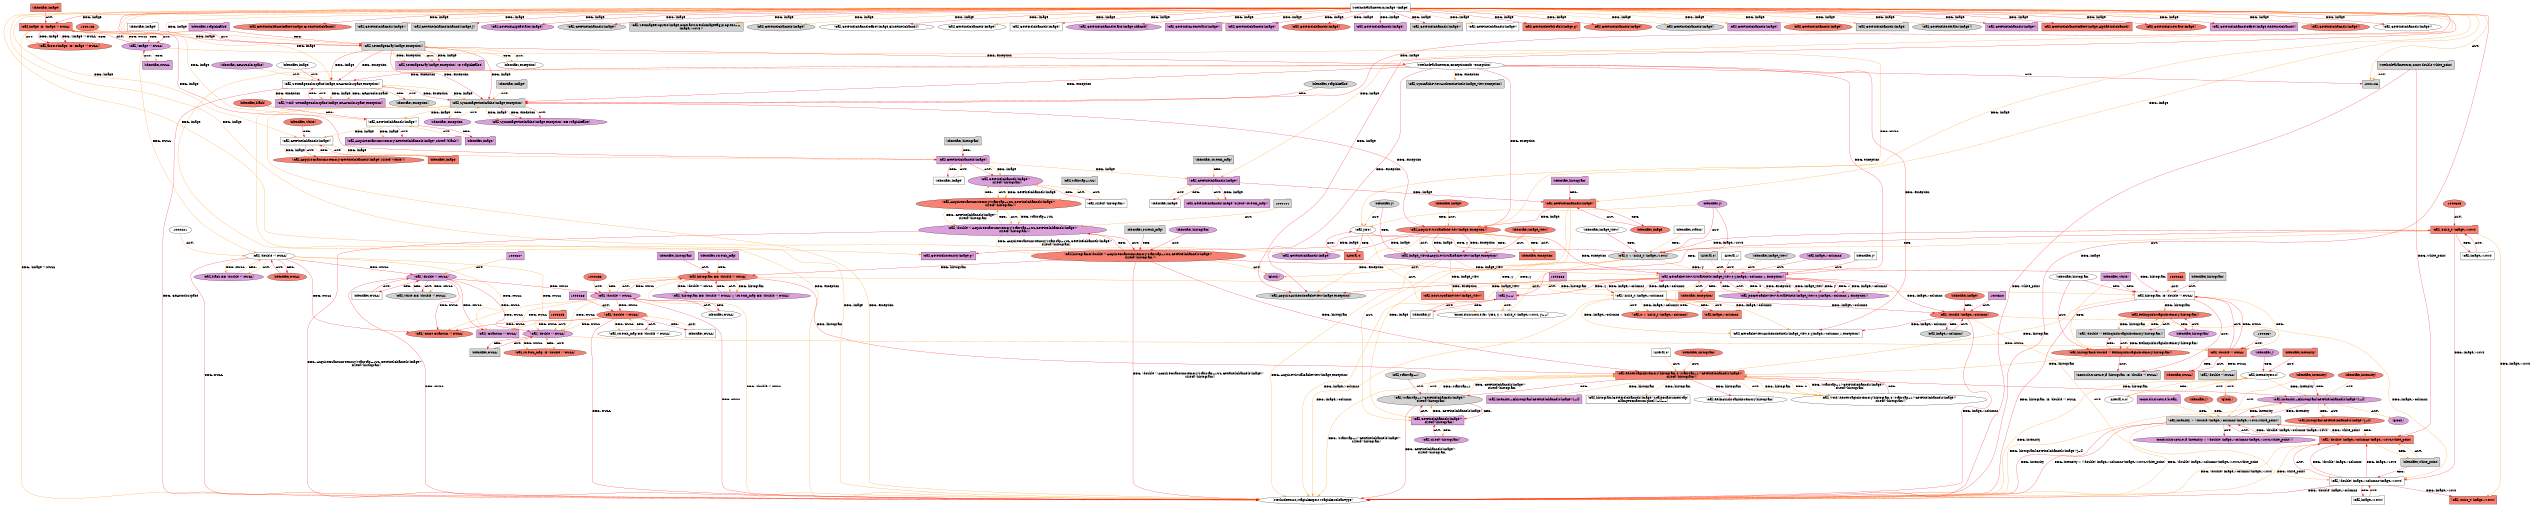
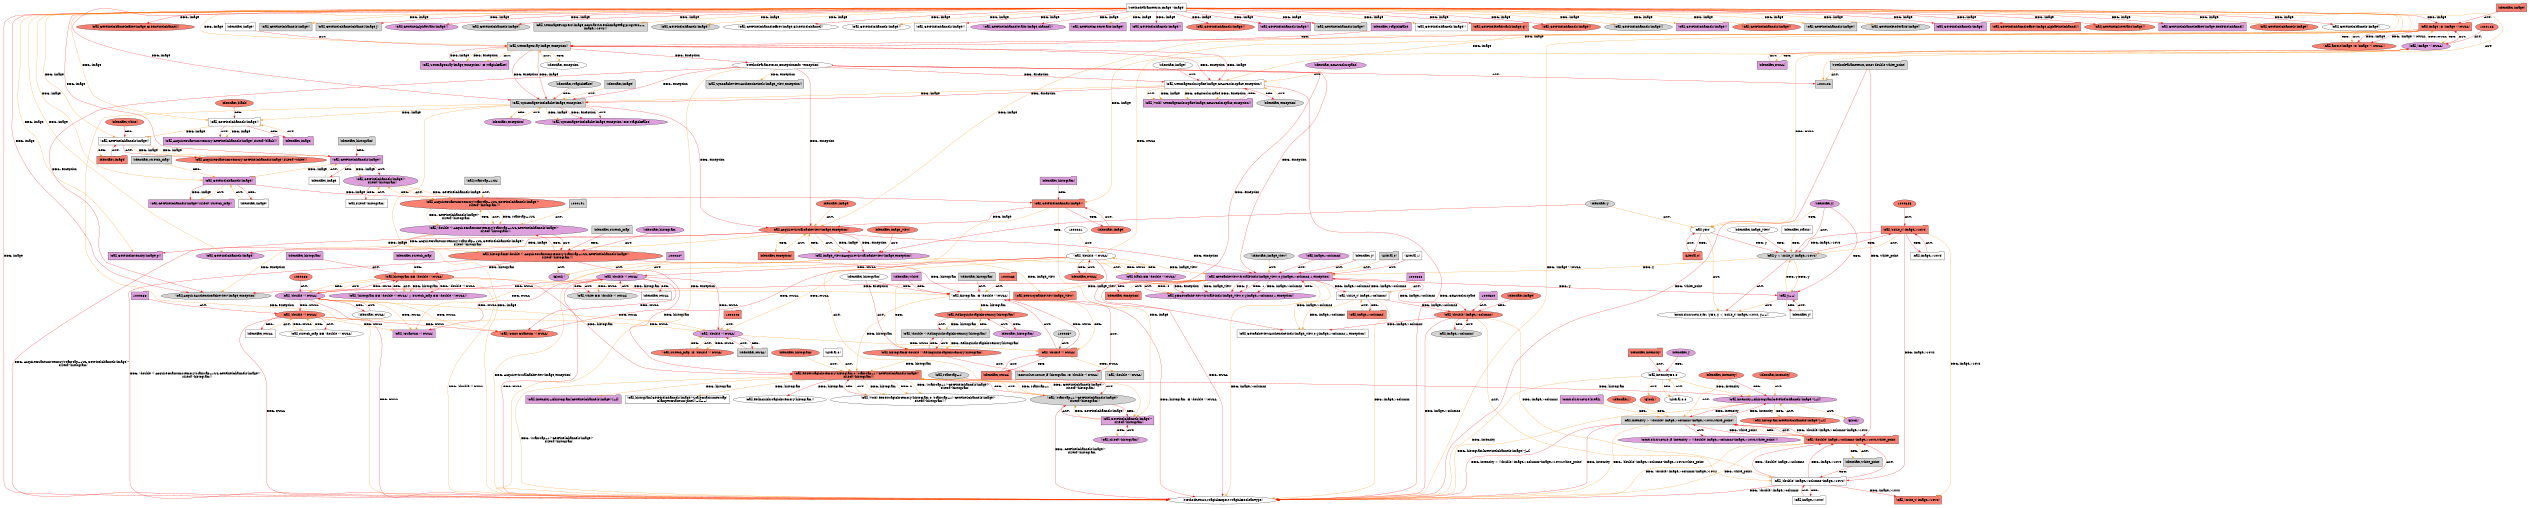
edge "(Call,y < (ssize_t) image->rows)" -> "(ControlStructure,for (y=0; y < (ssize_t) image->rows; y++))": color darkorange -> red
node "(Call,x < (ssize_t) image->columns)": removed
